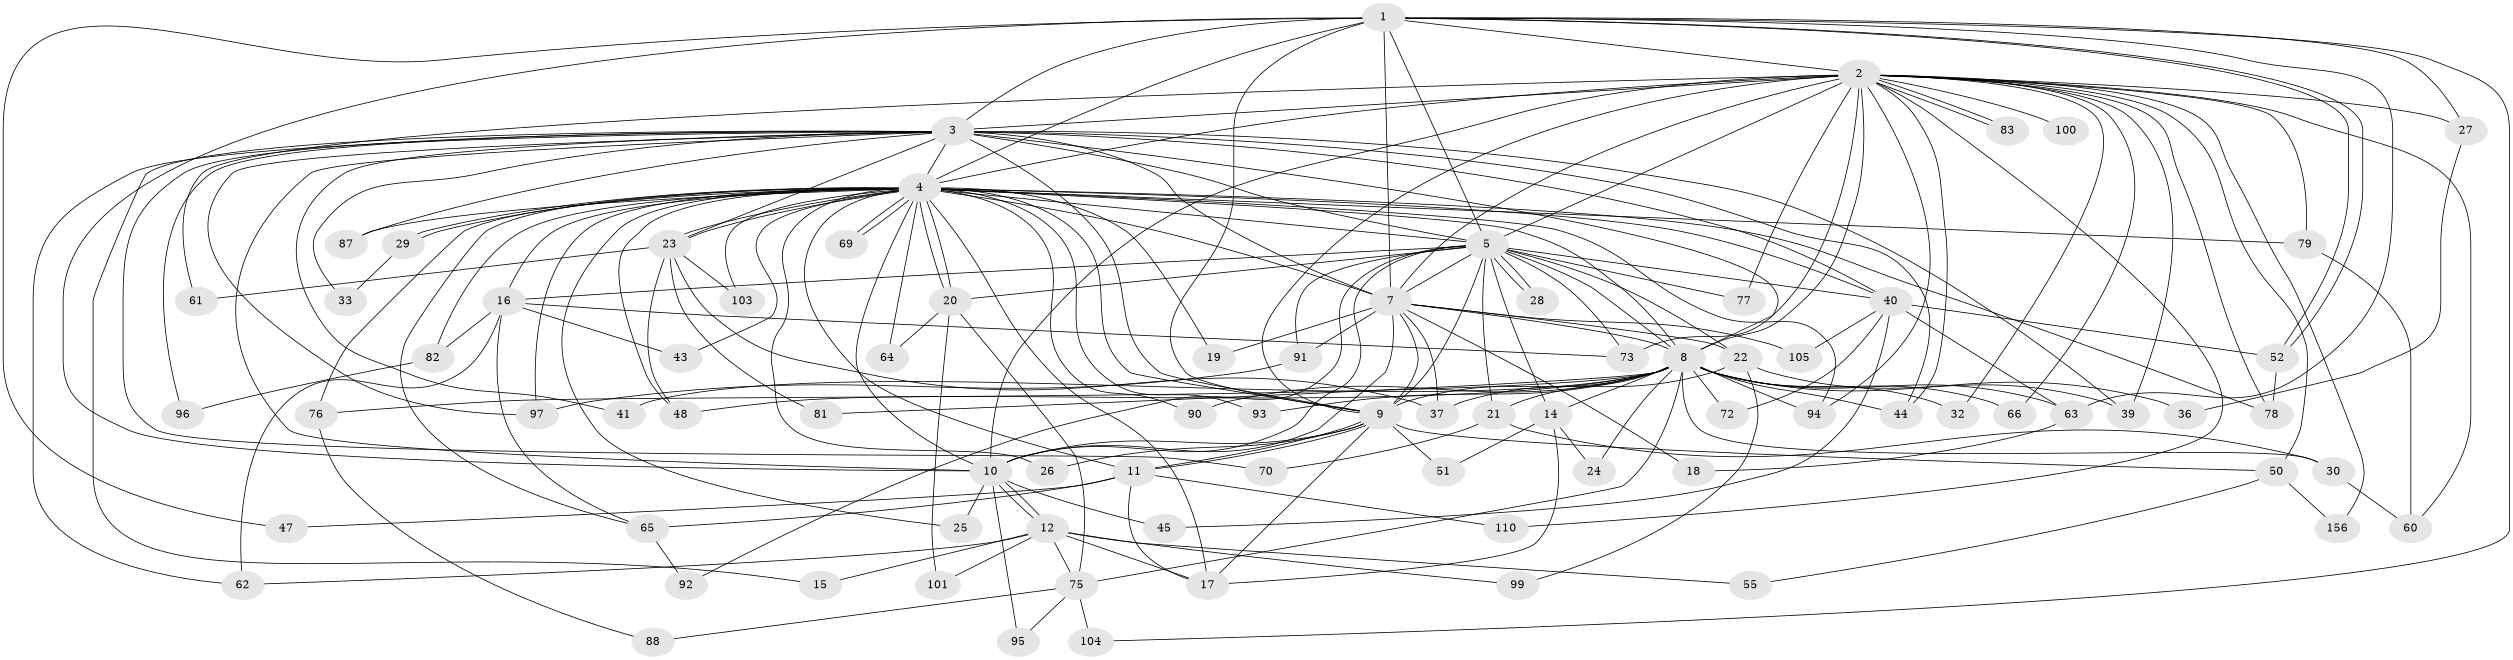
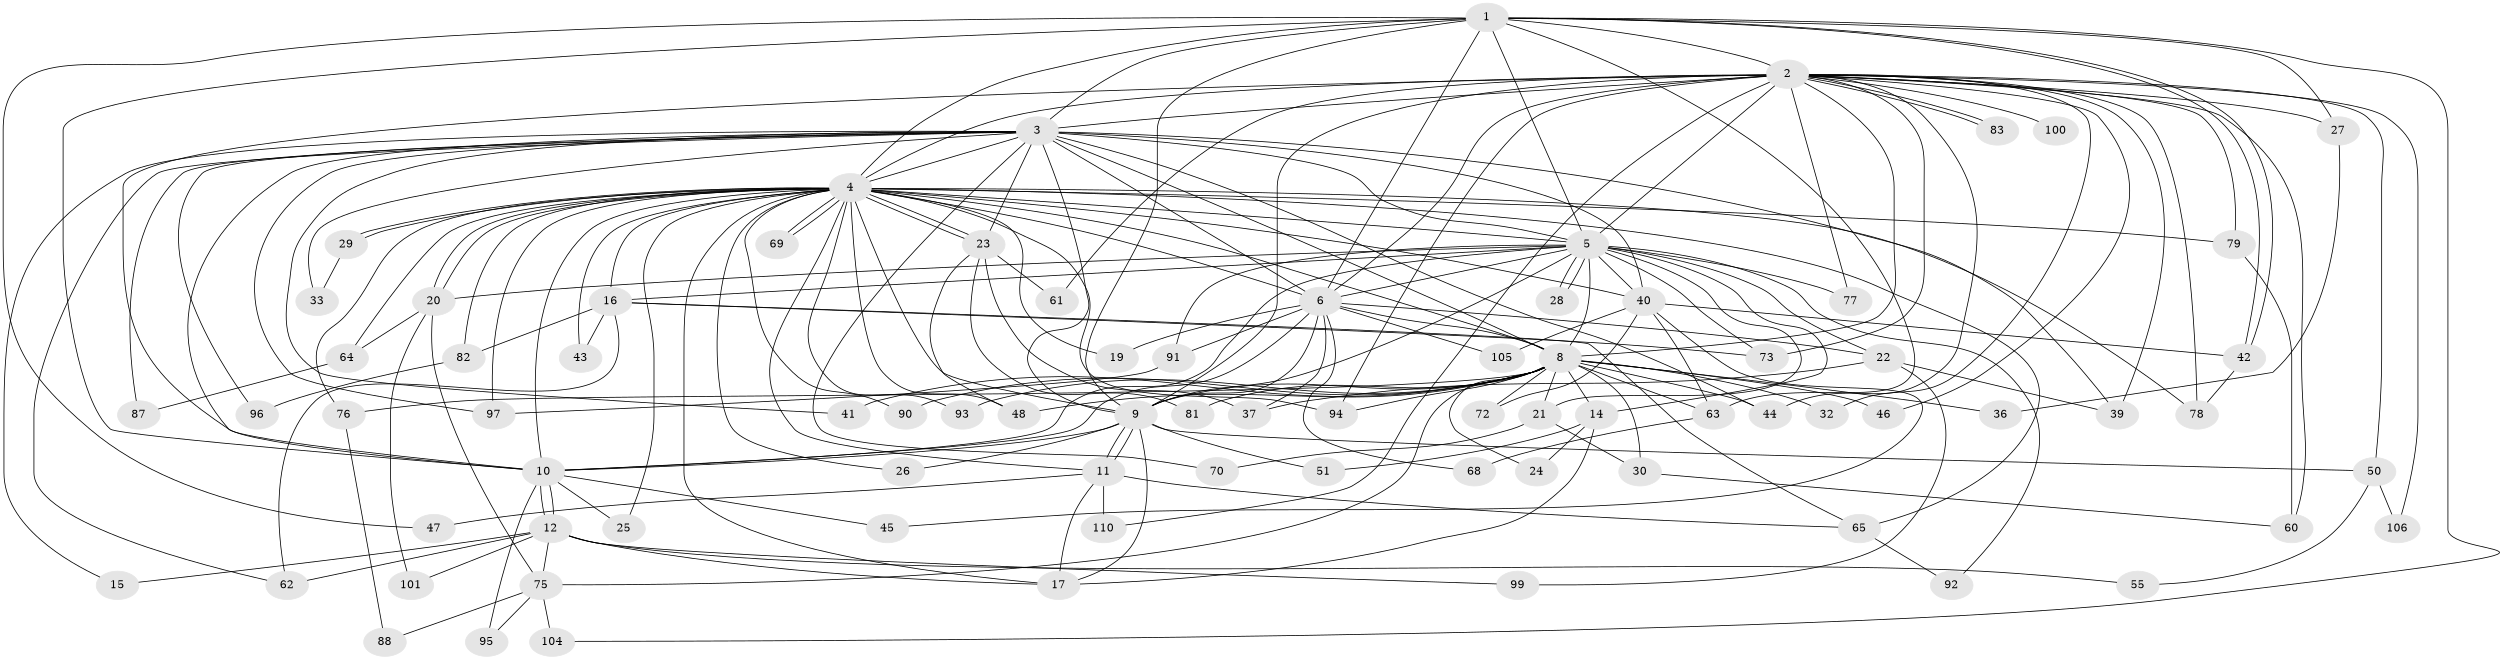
edge "4" -- "87": now "64" -- "87"
node "103": removed
node "7": label "7" -> "6"
node "52": label "52" -> "42"
node "66": label "66" -> "46"
node "18": label "18" -> "68"
node "156": label "156" -> "106"
